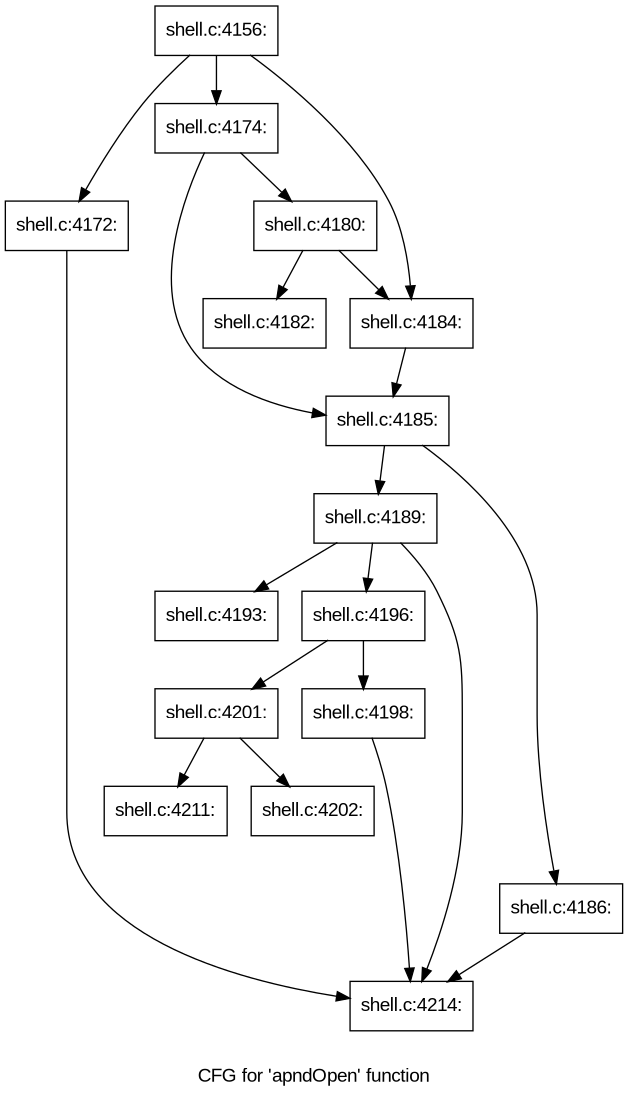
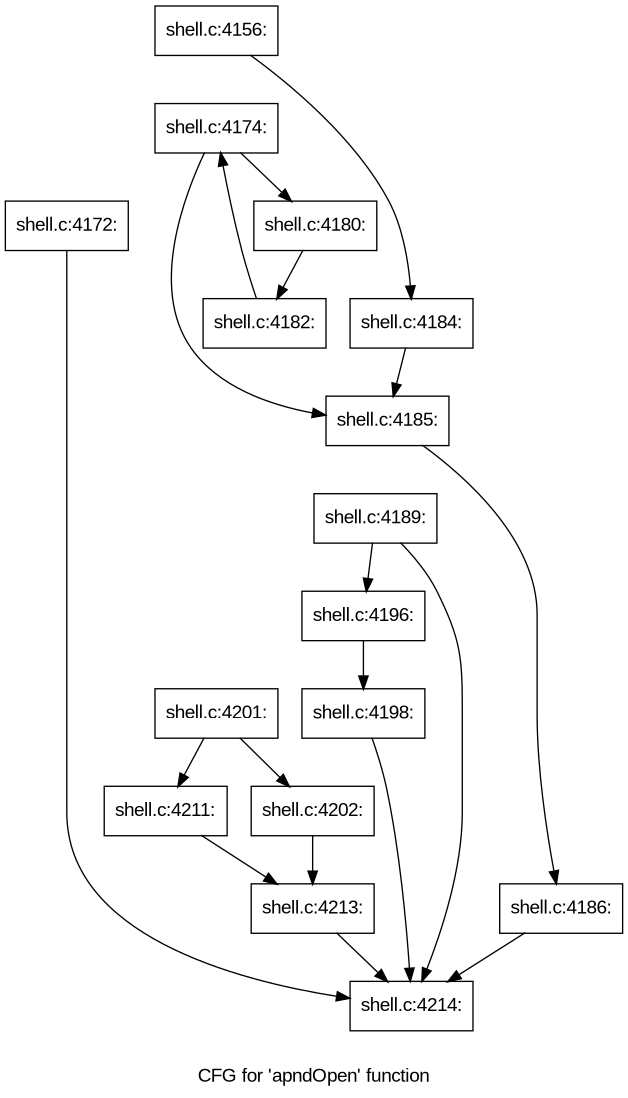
edge "shell.c:4156:" -> "shell.c:4174:": now "shell.c:4182:" -> "shell.c:4174:"
edge "shell.c:4156:" -> "shell.c:4172:": removed
edge "shell.c:4180:" -> "shell.c:4184:": removed
edge "shell.c:4185:" -> "shell.c:4189:": removed
node "shell.c:4193:": removed
edge "shell.c:4196:" -> "shell.c:4201:": removed
node "shell.c:4213:": added
